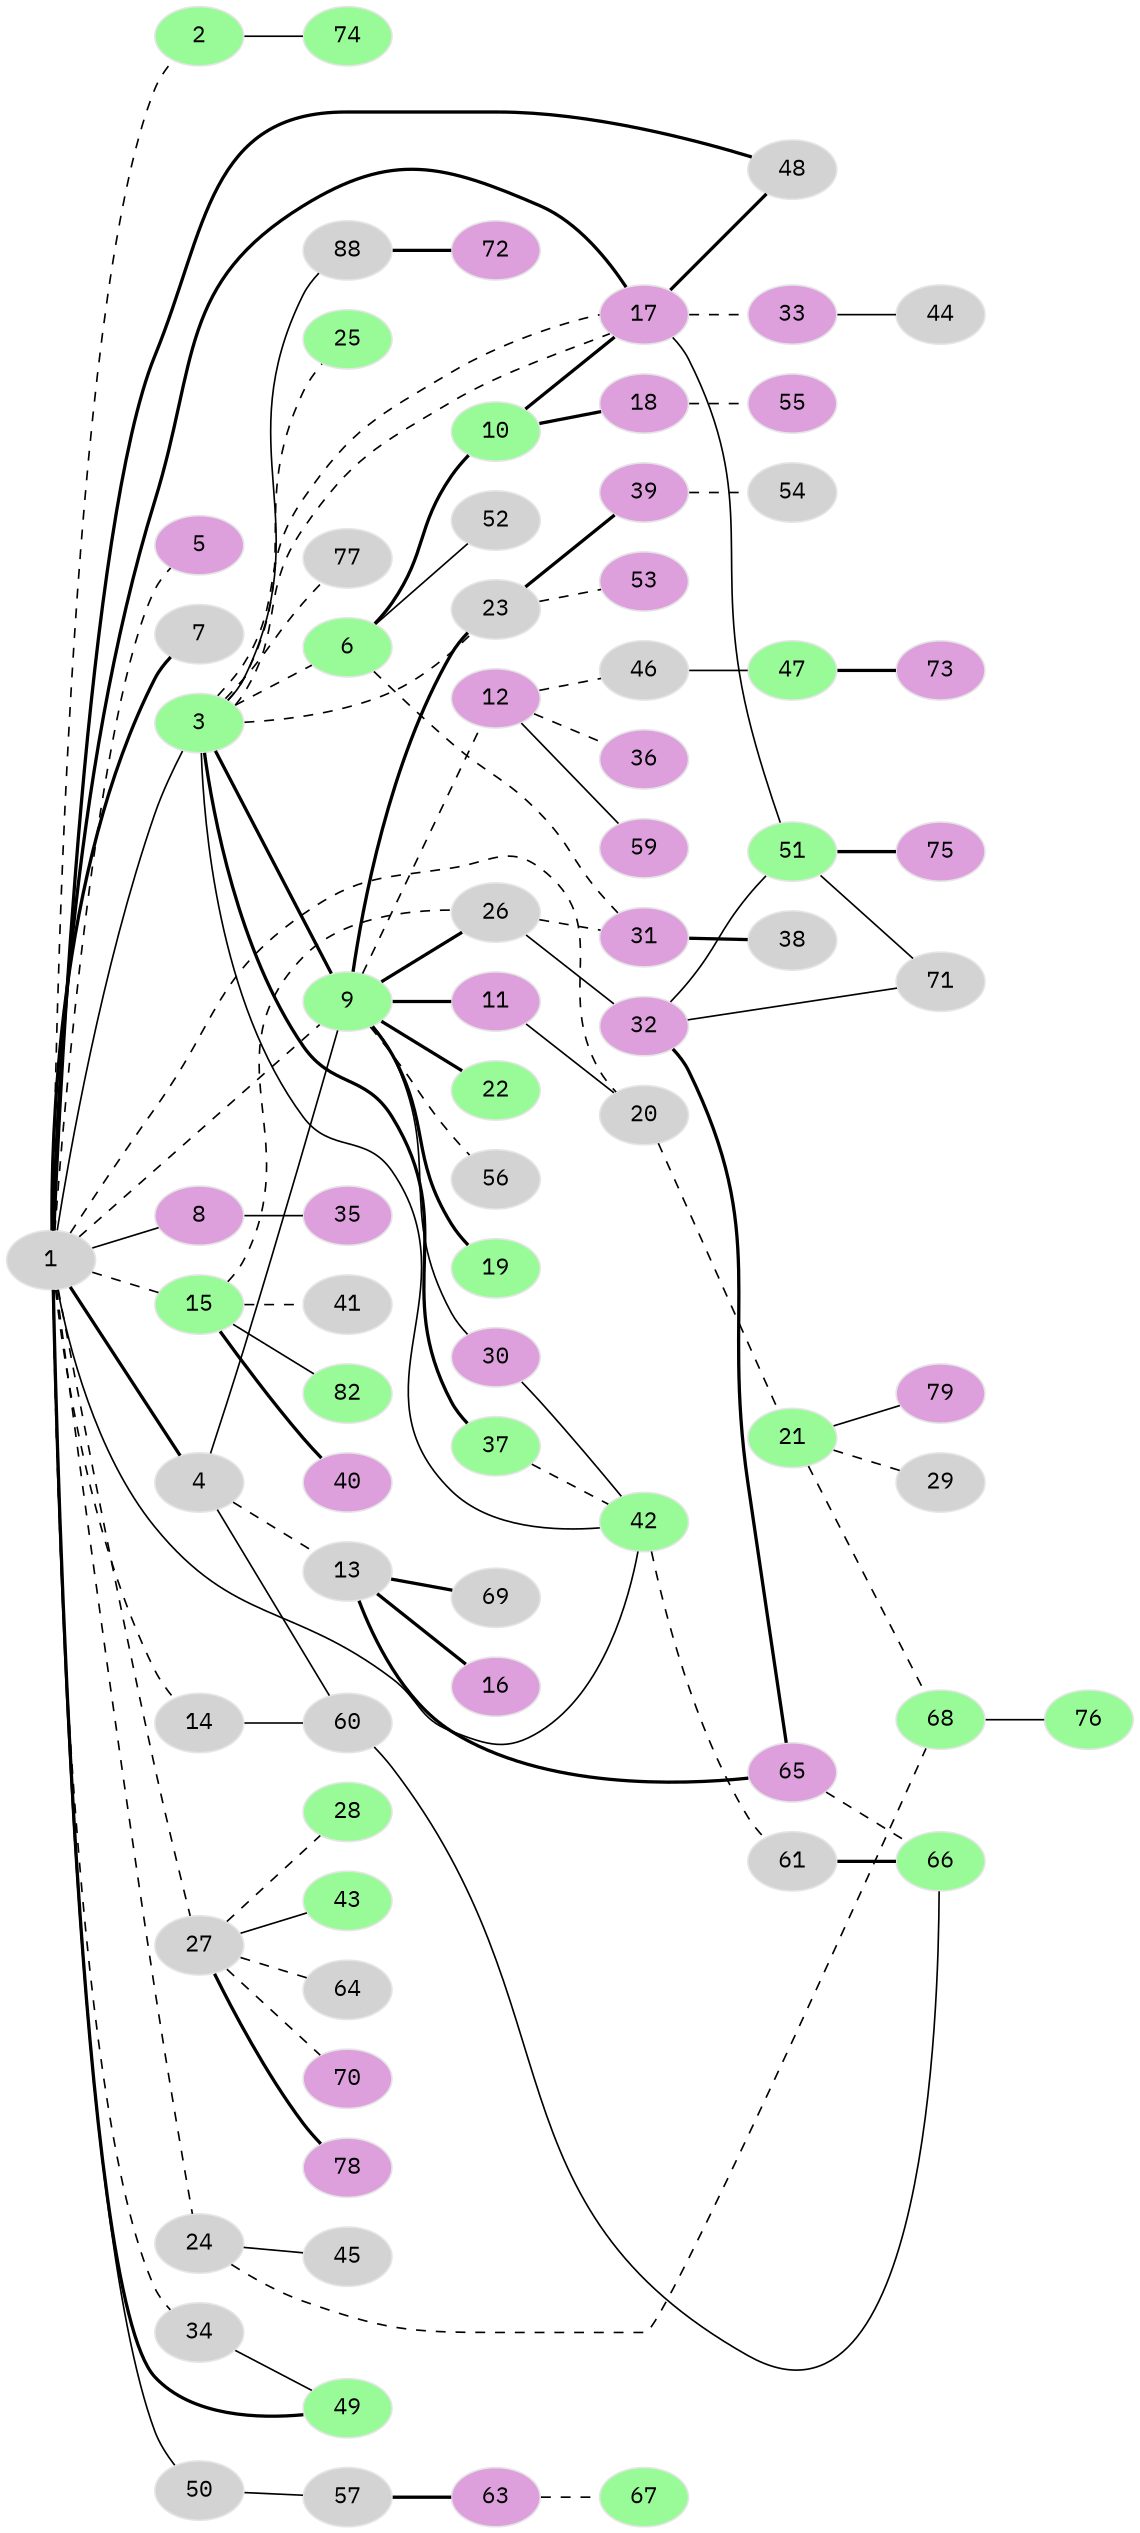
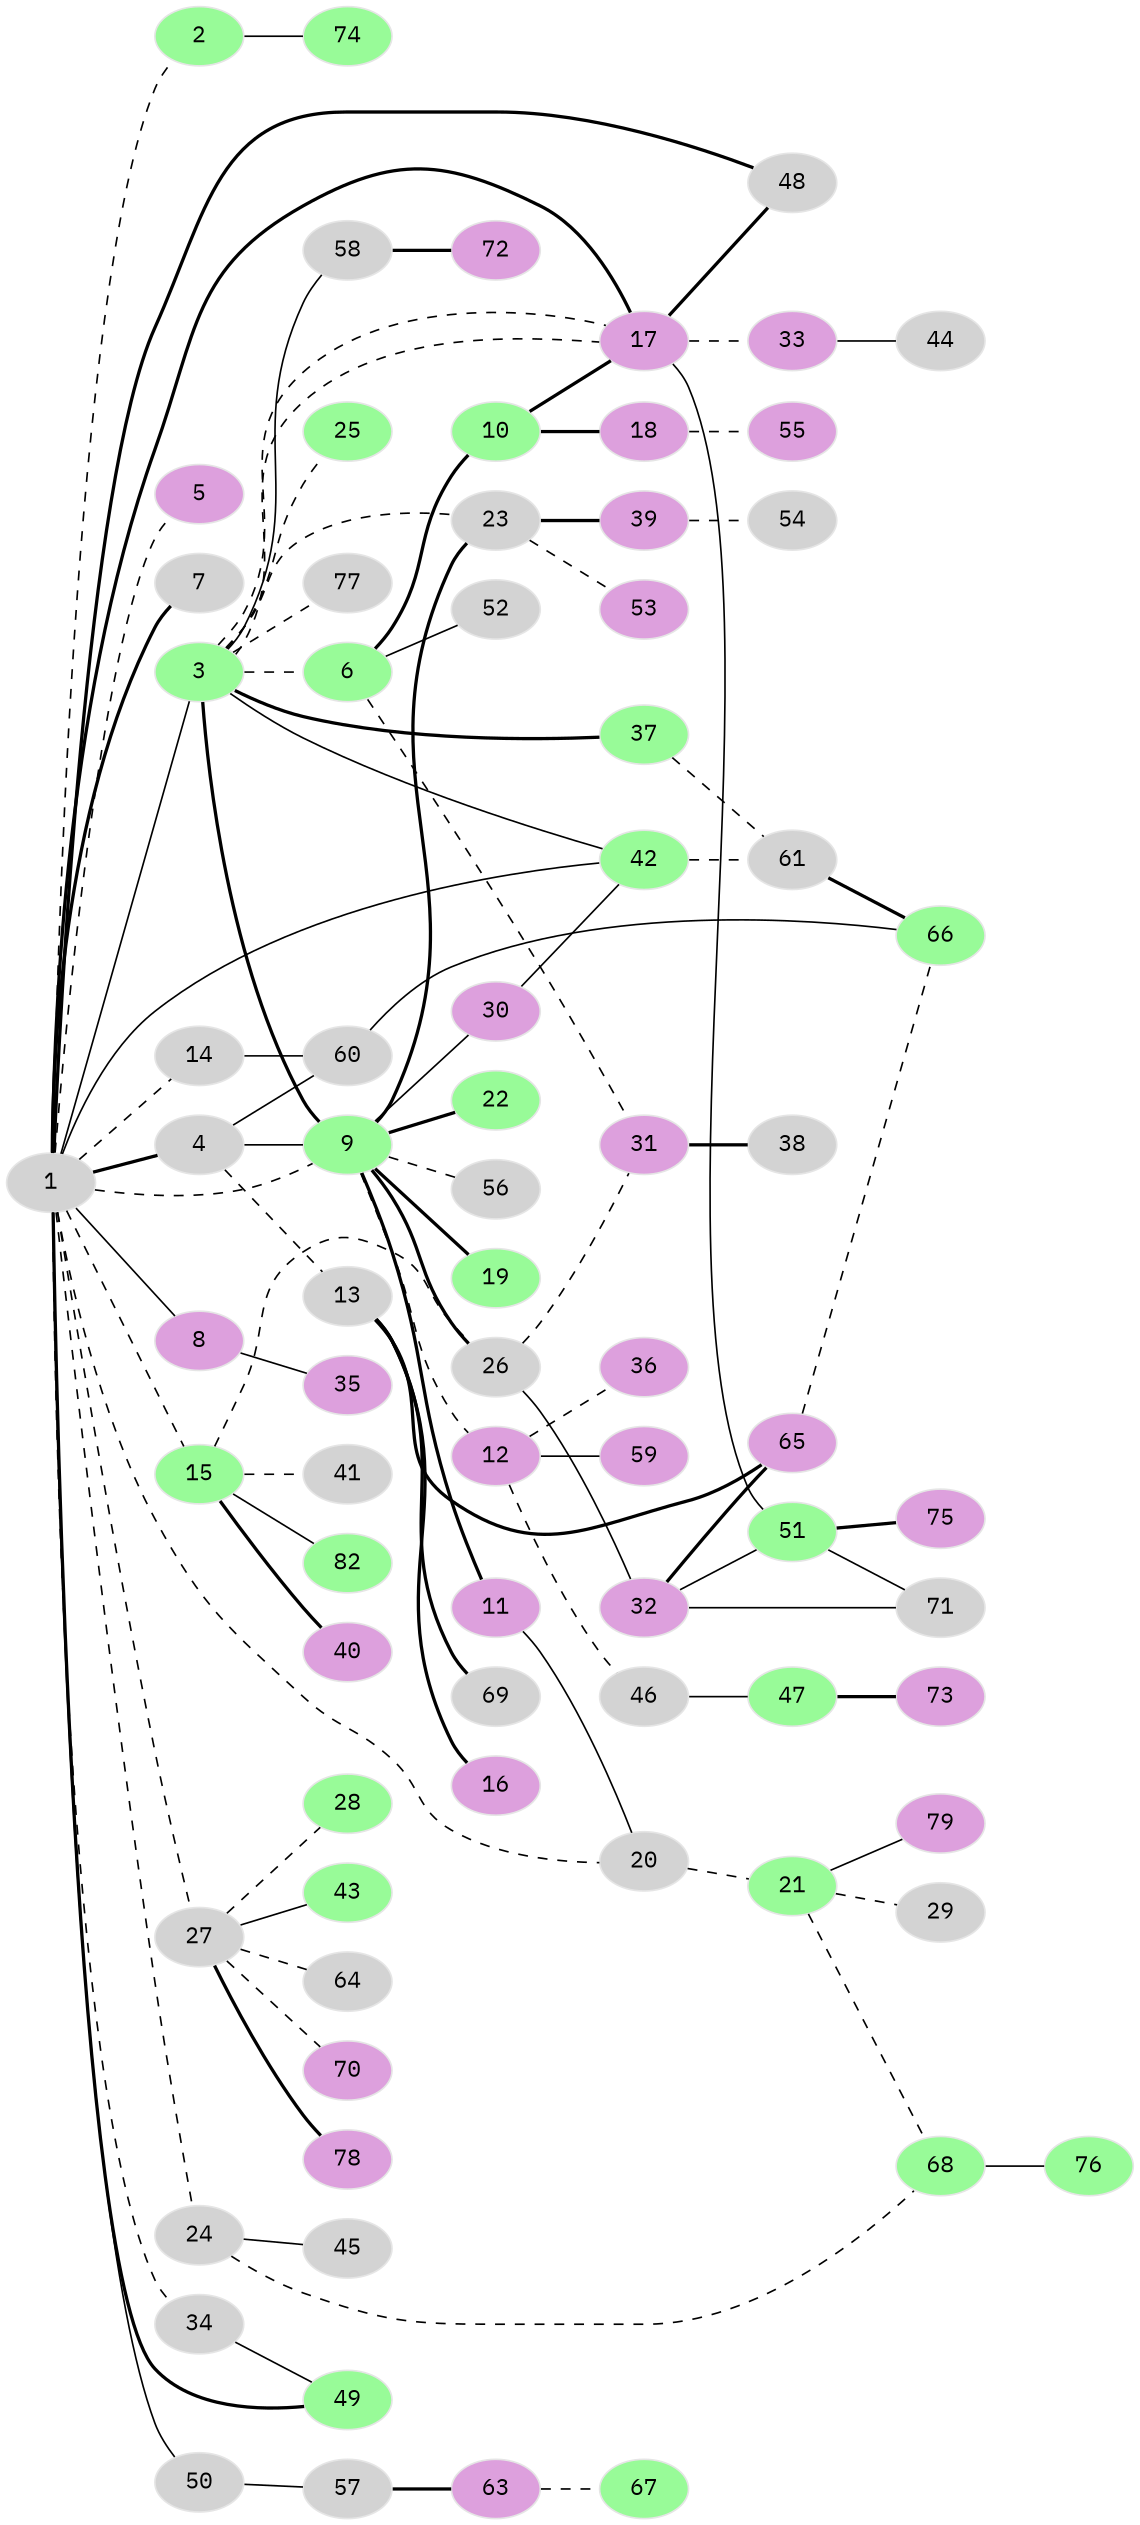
node "88": label "88" -> "58"
edge "37" -- "42": now "37" -- "61"
